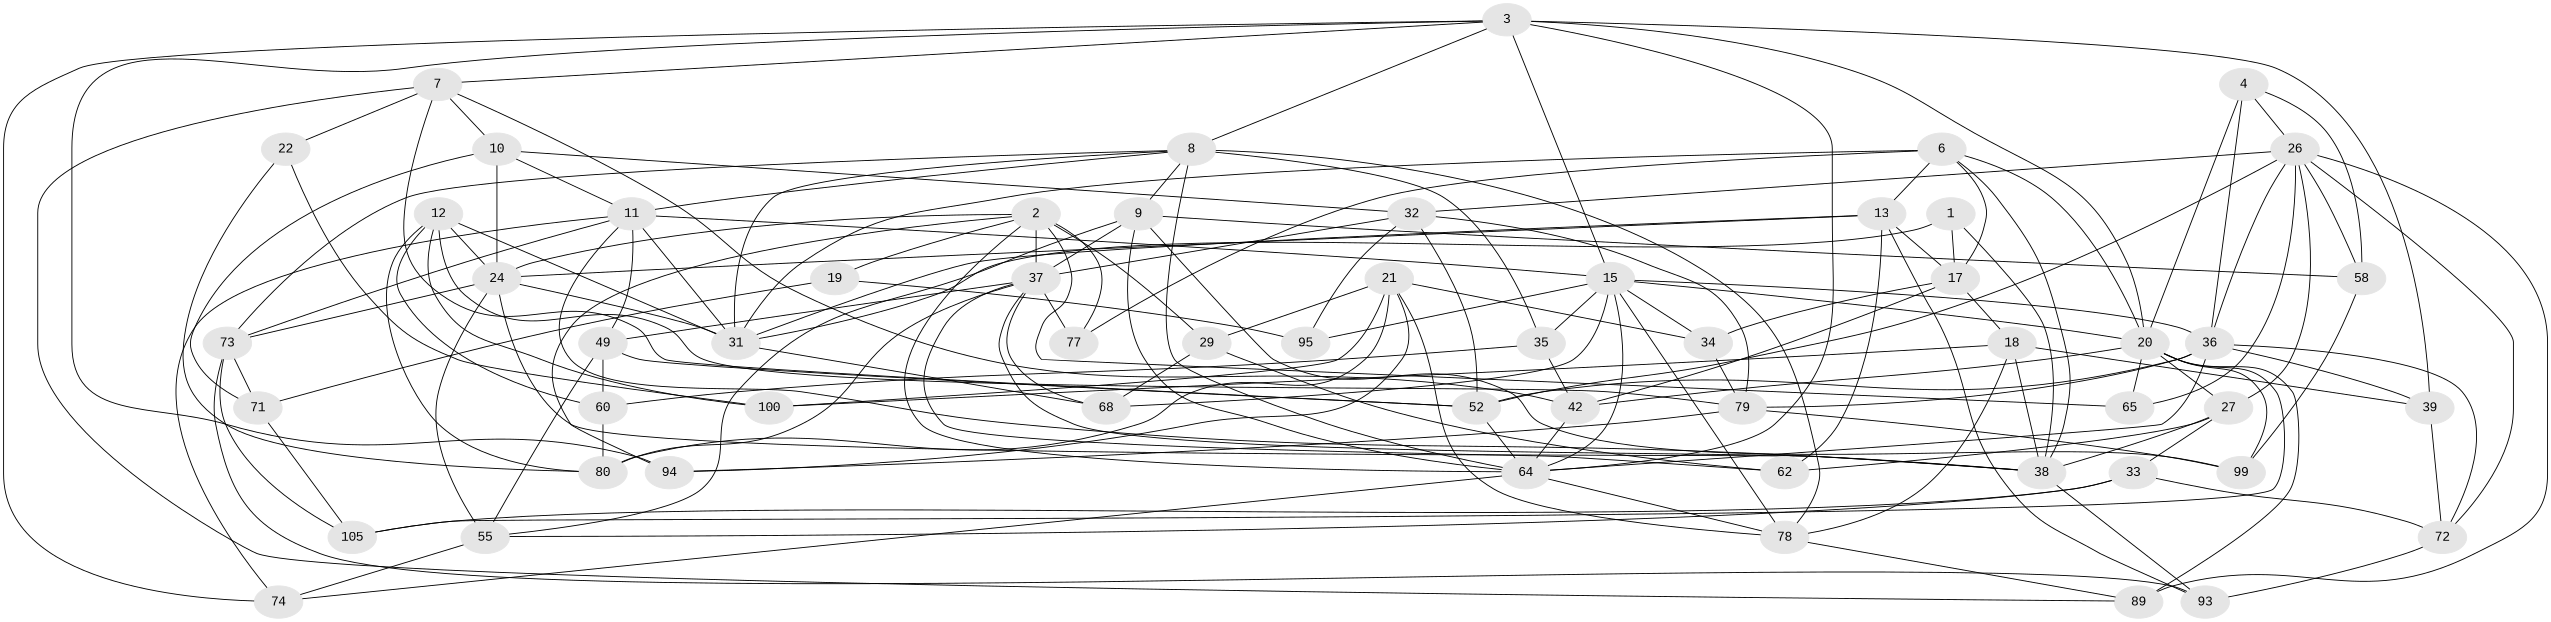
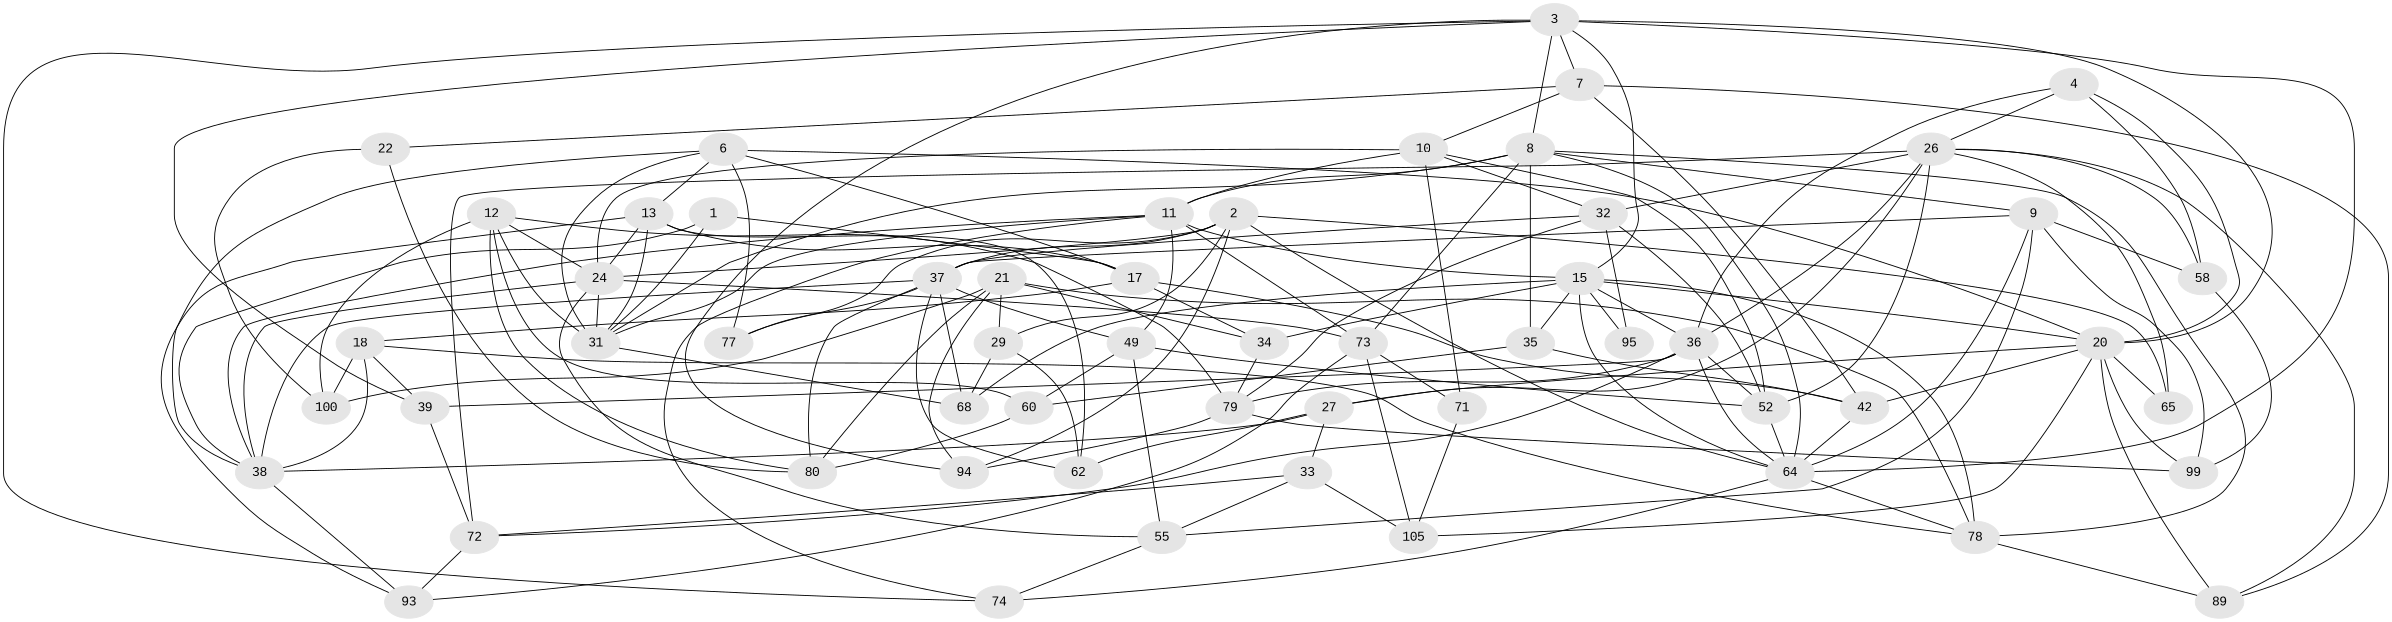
node "19": removed
edge "7" -- "52": now "10" -- "52"
